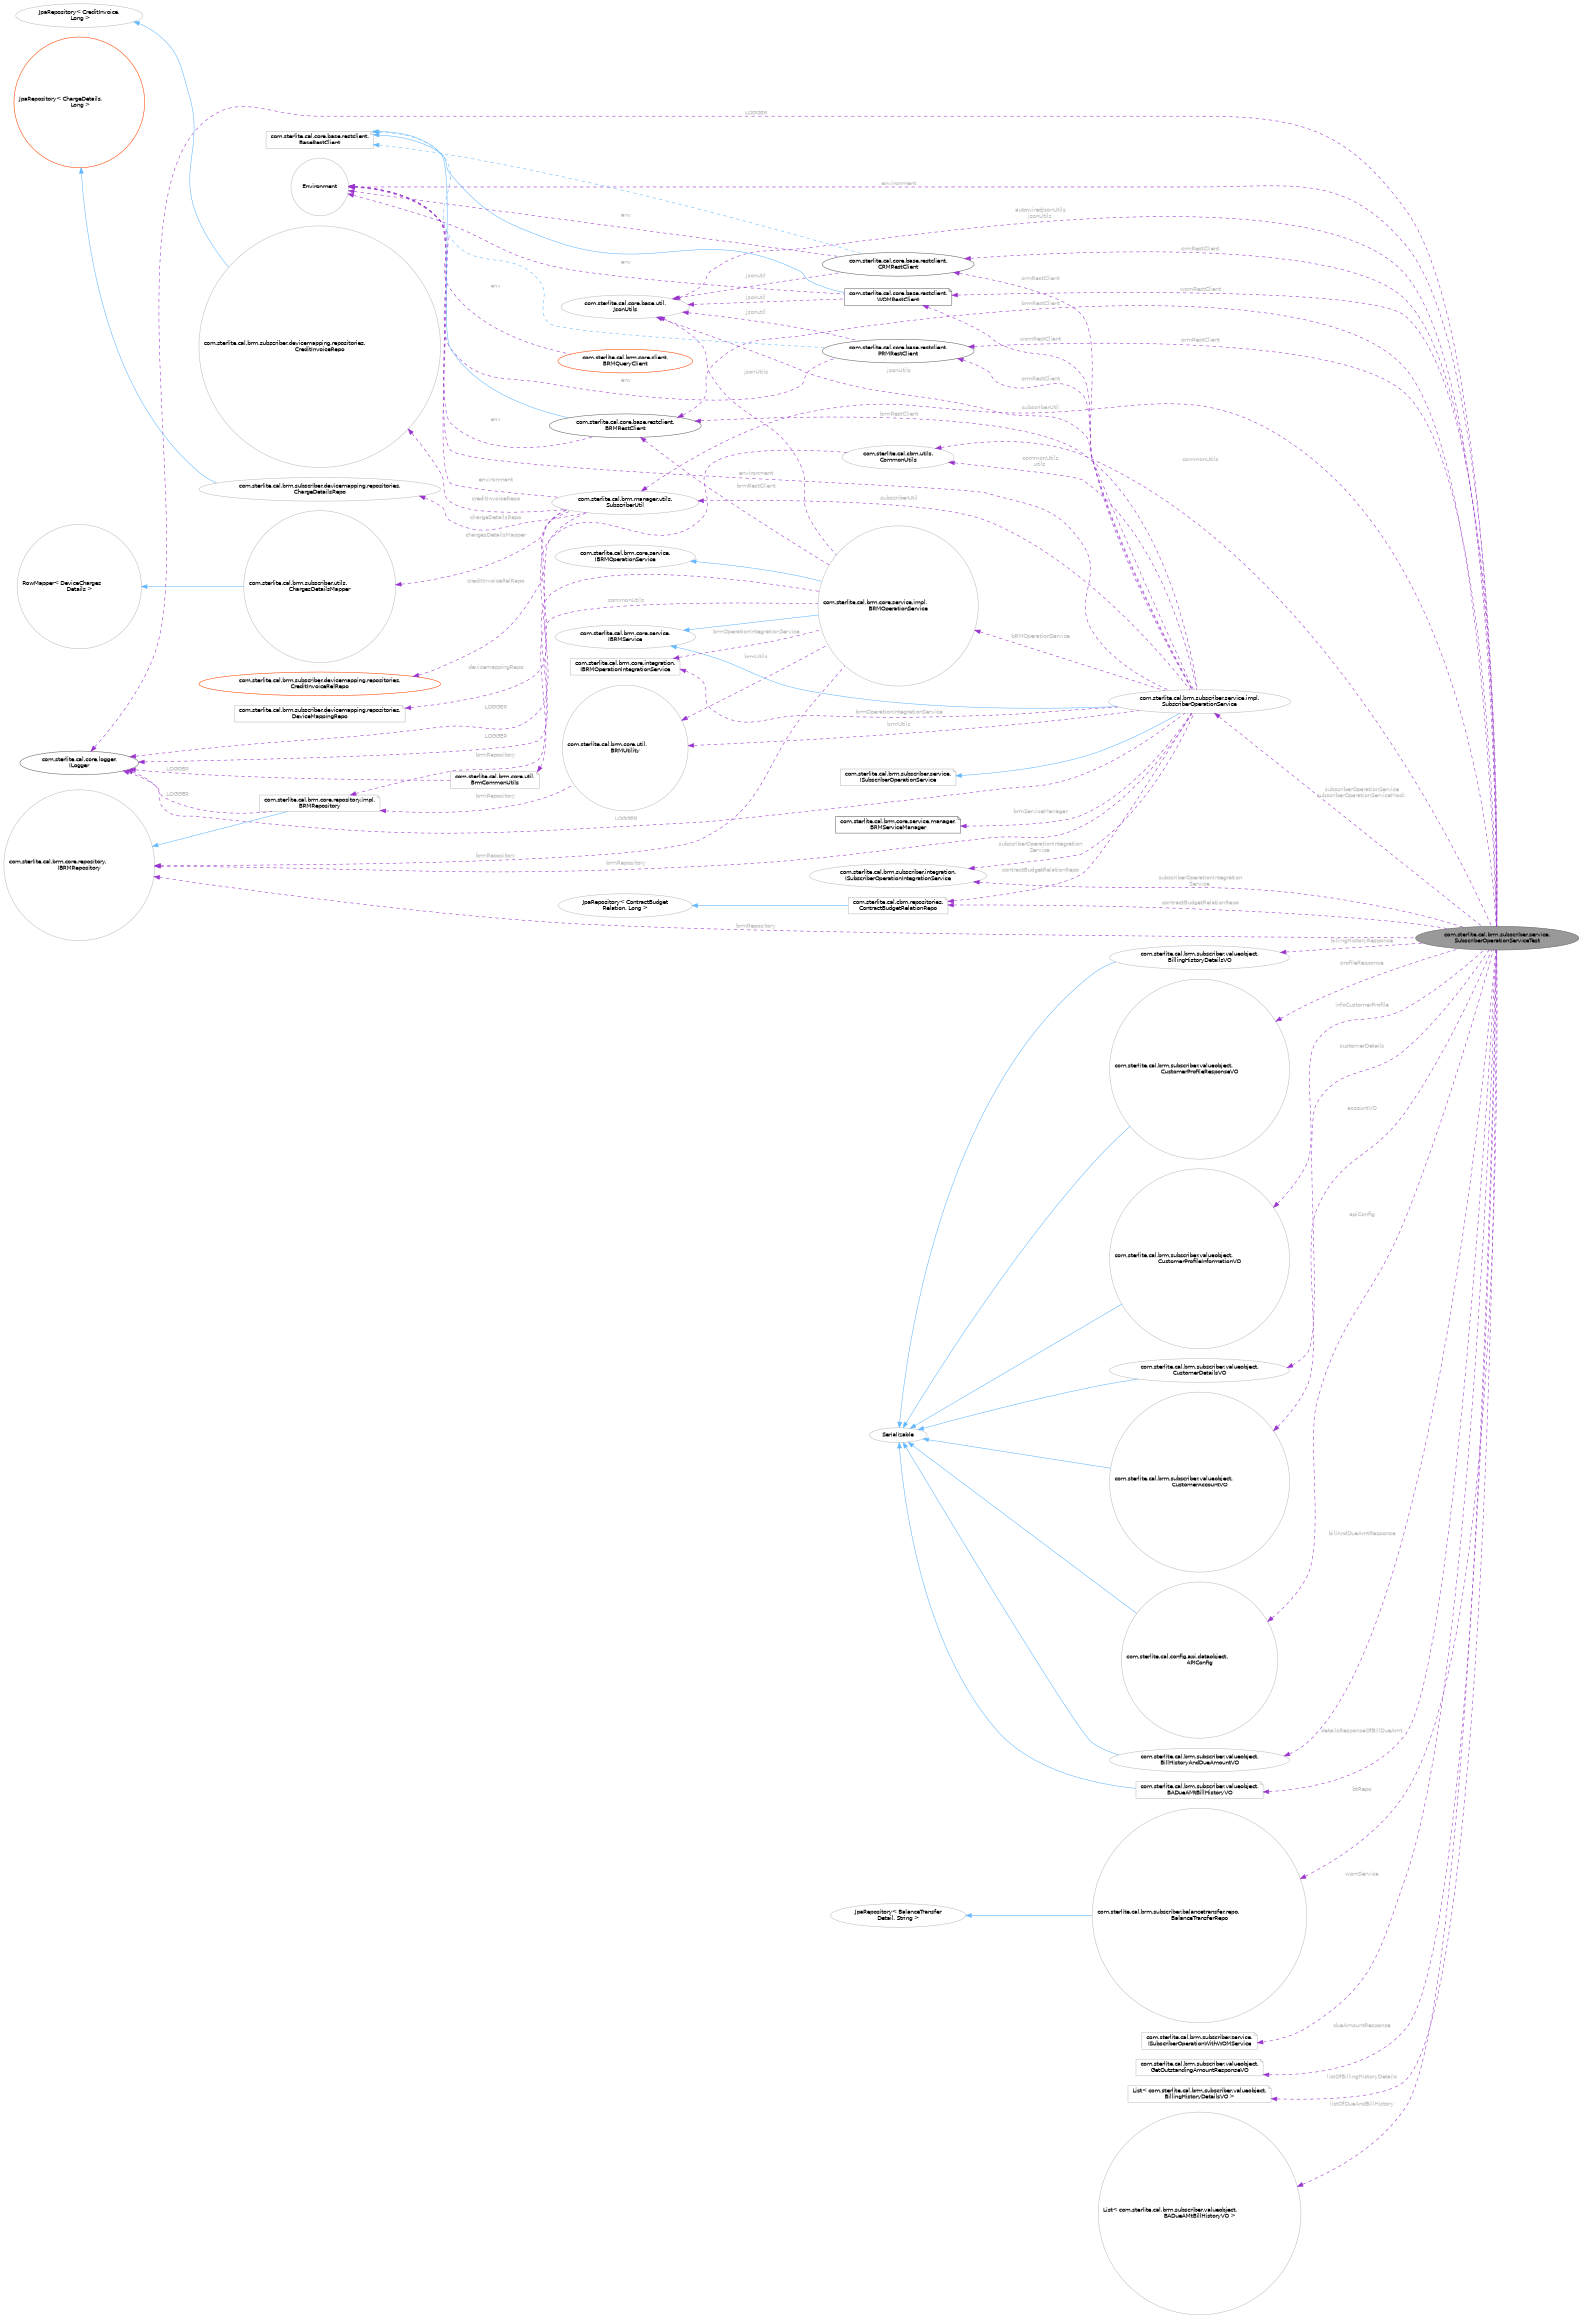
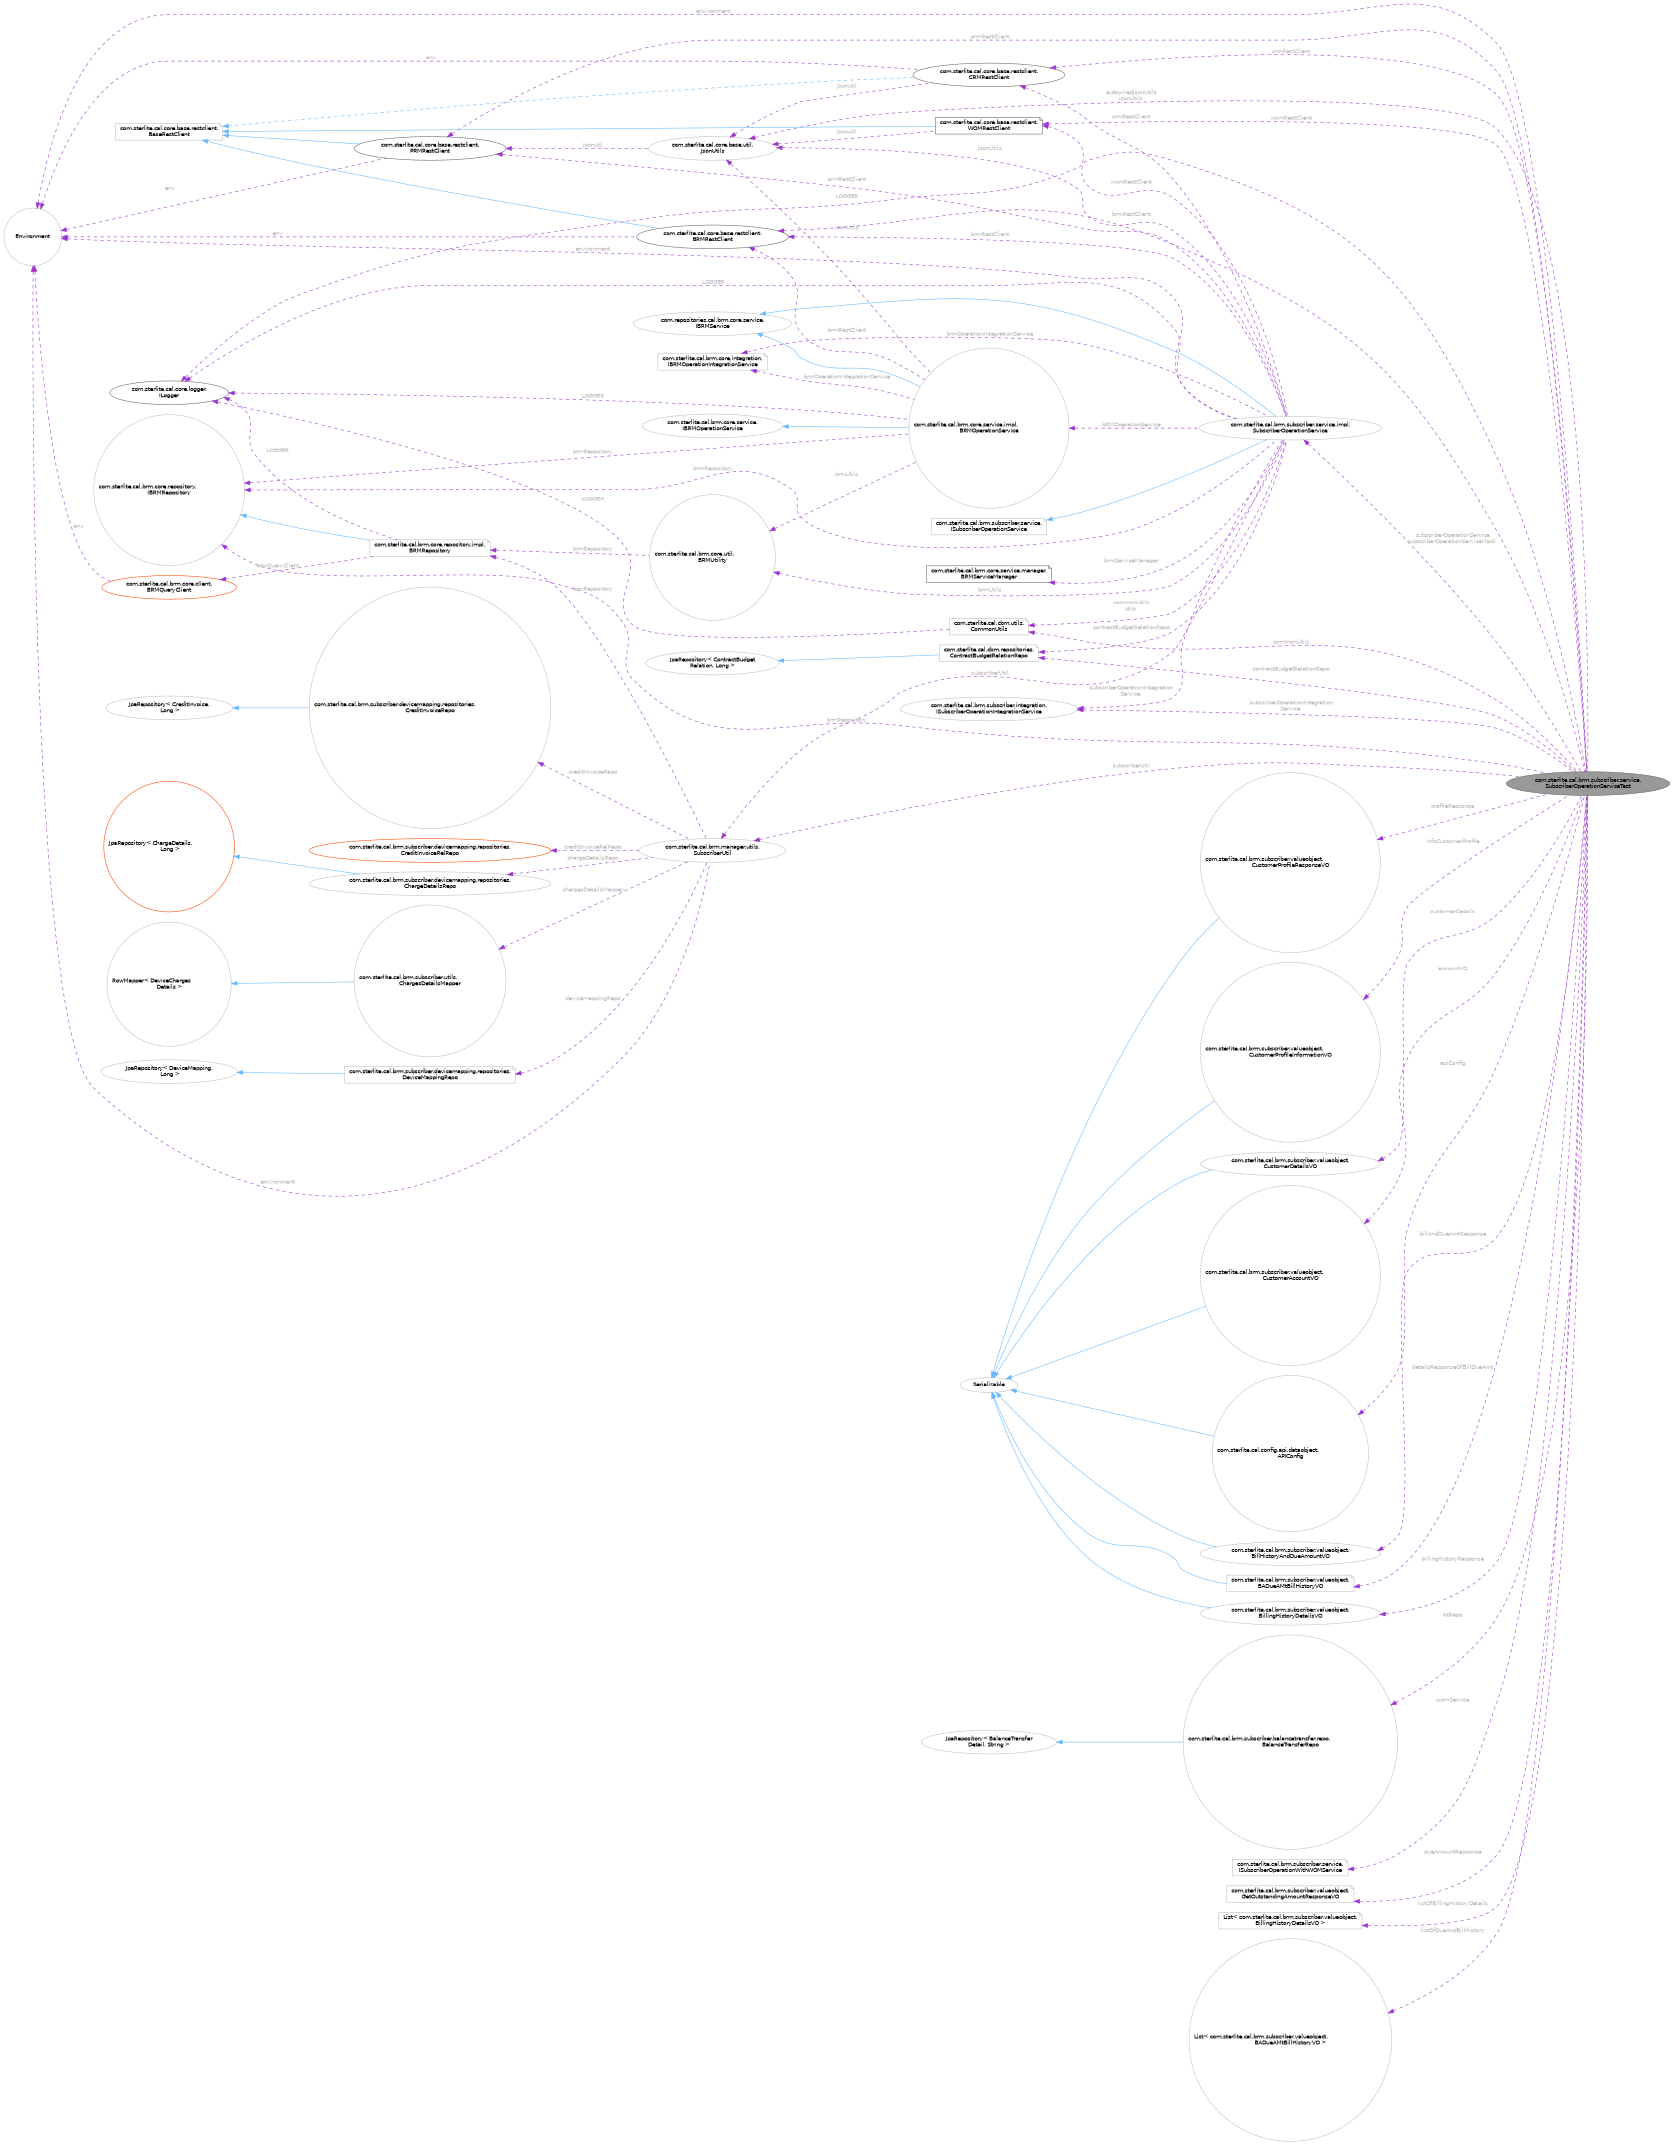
edge "com.sterlite.cal.core.base.restclient. WOMRestClient" -> "Environment": removed, label "env"
edge "com.sterlite.cal.core.base.restclient. PRMRestClient" -> "com.sterlite.cal.core.base.restclient. BaseRestClient": style dashed -> solid
edge "com.sterlite.cal.core.base.restclient. PRMRestClient" -> "com.sterlite.cal.core.base.util. JsonUtils": reversed
node "com.sterlite.cal.cbm.utils. CommonUtils": shape ellipse -> note
edge "com.sterlite.cal.brm.core.repository.impl. BRMRepository" -> "com.sterlite.cal.brm.core.client. BRMQueryClient": added, label "brmQueryClient"
node "com.sterlite.cal.brm.core.service. IBRMService": label "com.sterlite.cal.brm.core.service. IBRMService" -> "com.repositories.cal.brm.core.service. IBRMService"
node "com.sterlite.cal.brm.core.util. BrmCommonUtils": removed
node "JpaRepository< DeviceMapping, Long >": added
